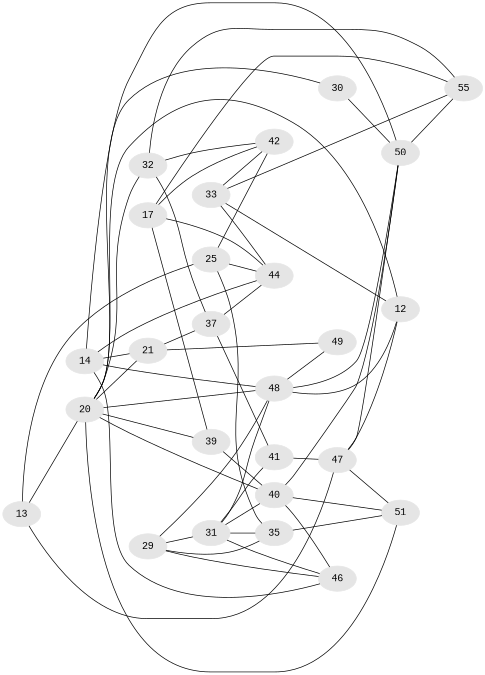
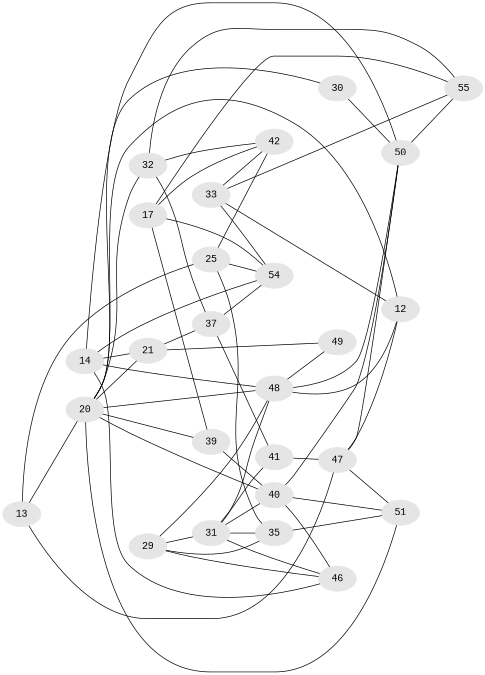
node "44": label "44" -> "54"
